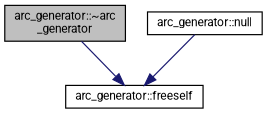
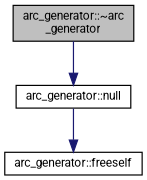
edge "arc_generator::~arc _generator" -> "arc_generator::freeself": now "arc_generator::~arc _generator" -> "arc_generator::null"
